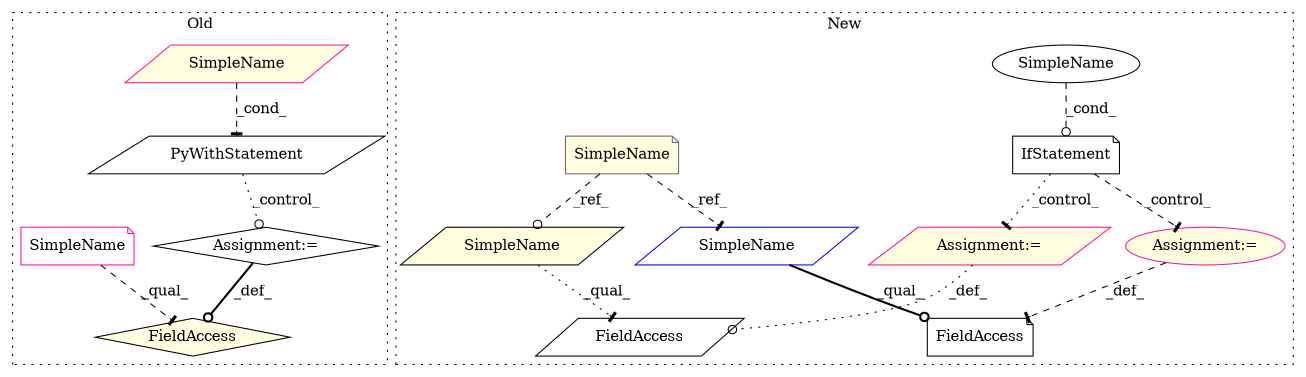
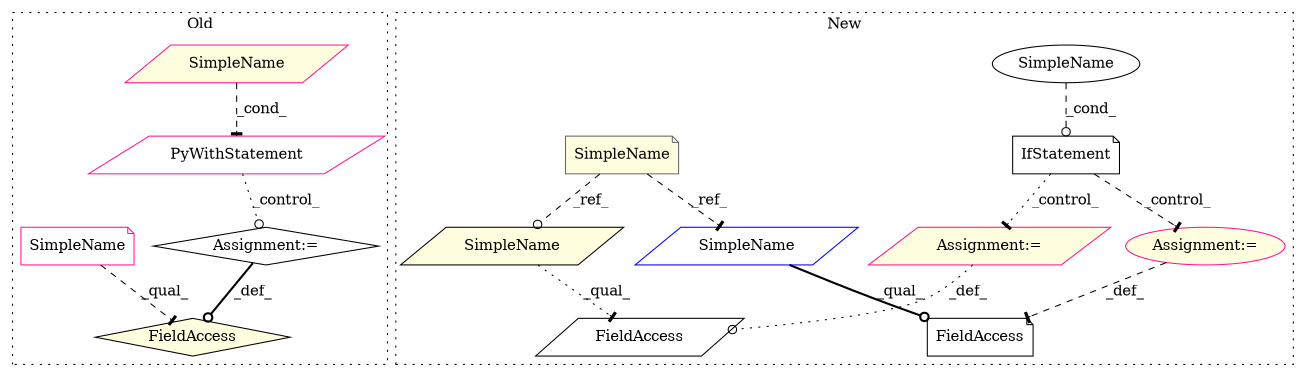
node "PyWithStatement": color black -> deeppink
